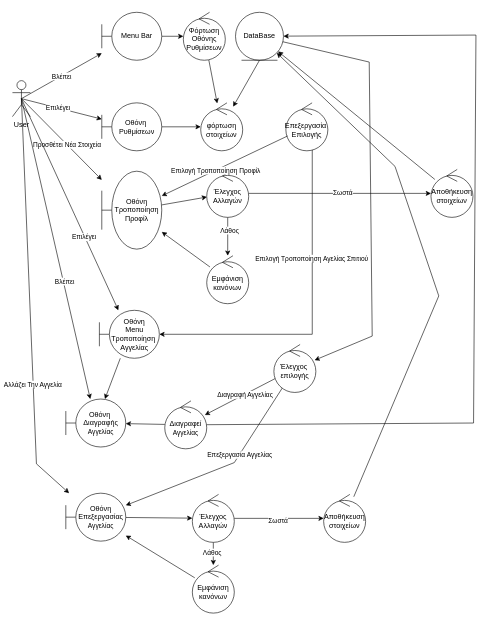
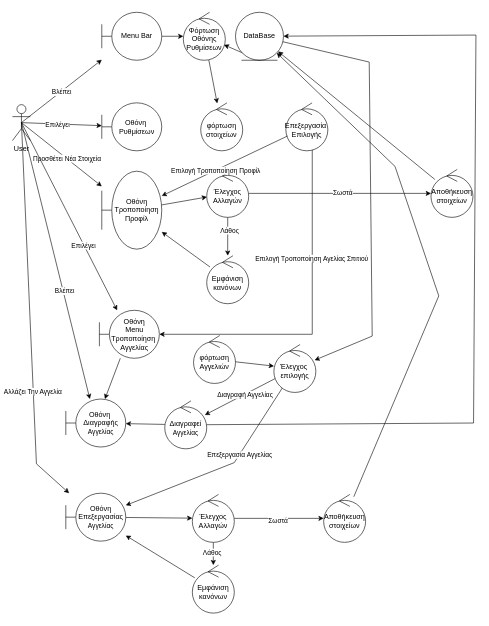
edge "DataBase" -> "φόρτωση στοιχείων": now "DataBase" -> "Φόρτωση Οθόνης Ρυθμίσεων"
node "User": moved (21, 99) -> (21, 123)
edge "Οθόνη Ρυθμίσεων" -> "φόρτωση στοιχείων": removed
node "φόρτωση Αγγελιών": added
edge "φόρτωση Αγγελιών" -> "Έλεγχος επιλογής": added
